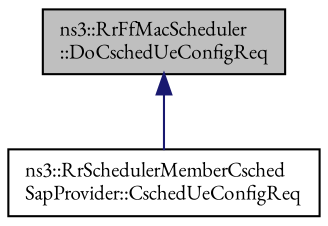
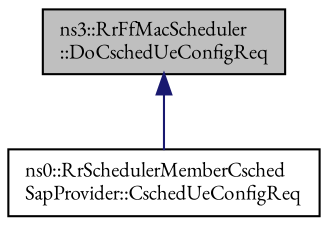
node "ns3::RrSchedulerMemberCsched SapProvider::CschedUeConfigReq": label "ns3::RrSchedulerMemberCsched SapProvider::CschedUeConfigReq" -> "ns0::RrSchedulerMemberCsched SapProvider::CschedUeConfigReq"
